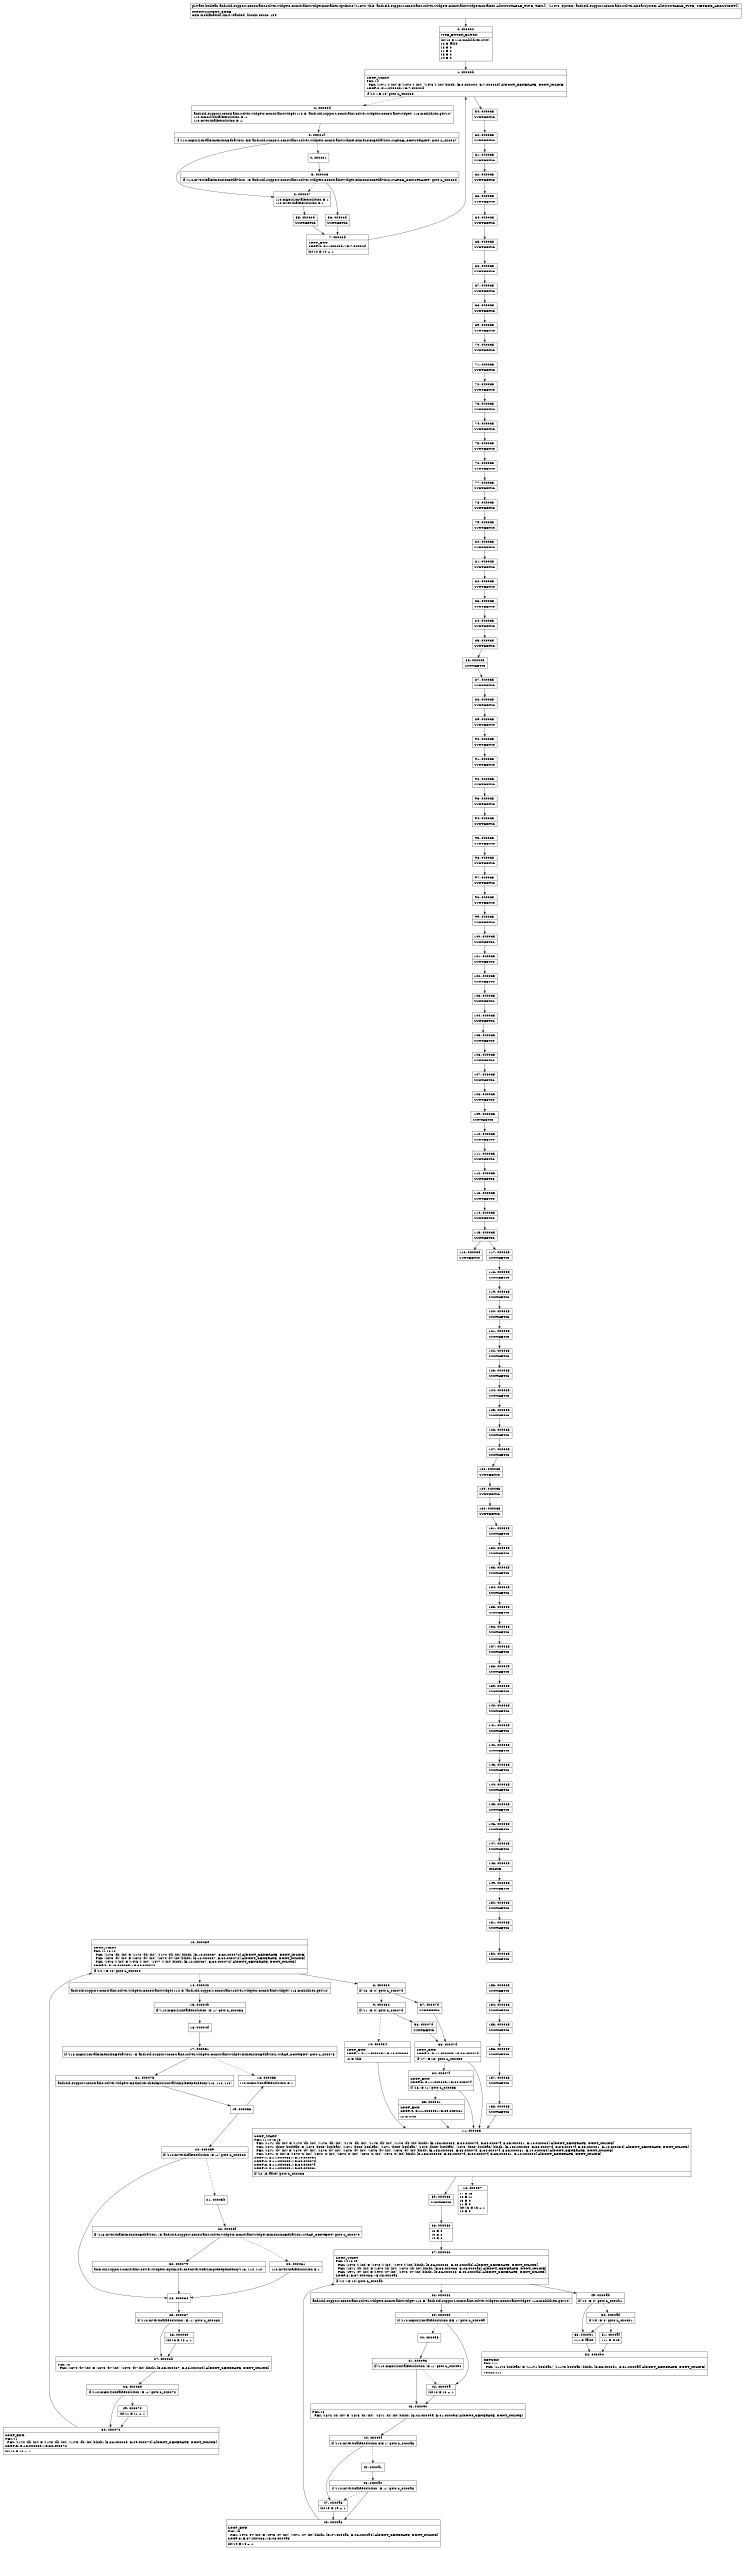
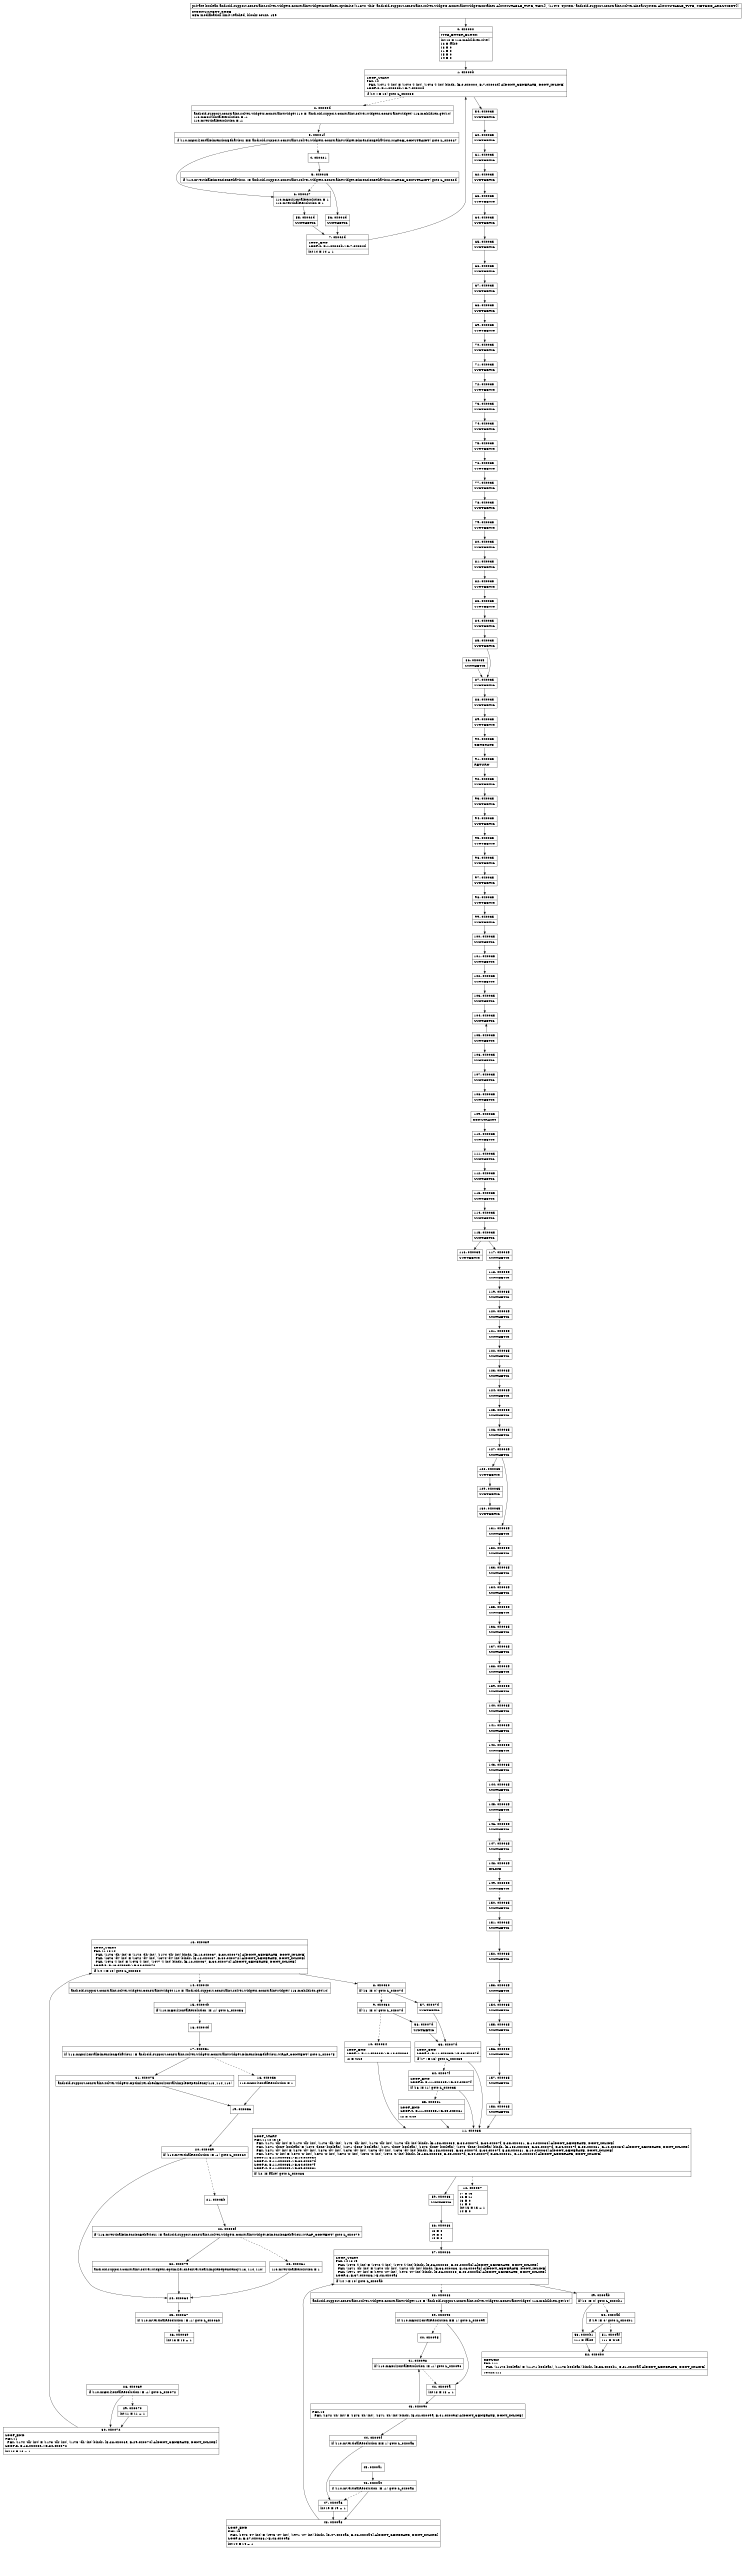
edge "70: 0x0035" -> "71: 0x0035": added
edge "85: 0x0035" -> "86: 0x0035": now "85: 0x0035" -> "87: 0x0035"
node "90: 0x0035": text "SYNTHETIC" -> "GENERATE"
node "91: 0x0035": text "SYNTHETIC" -> "RETURN"
edge "91: 0x0035" -> "92: 0x0035": added
edge "94: 0x0035" -> "95: 0x0035": added
edge "104: 0x0035" -> "105: 0x0035": reversed
node "109: 0x0035": text "SYNTHETIC" -> "CONSTRAINT"
edge "130: 0x0035" -> "131: 0x0035": now "127: 0x0035" -> "131: 0x0035"
edge "152: 0x0035" -> "153: 0x0035": added
node "10: 0x0034": text "r2 = this" -> "r2 = true"
edge "19: 0x0056" -> "18: 0x0053": reversed
node "27: 0x006b": removed
edge "41: 0x0098" -> "43: 0x009c": reversed
edge "44: 0x009f" -> "45: 0x00a1": removed
